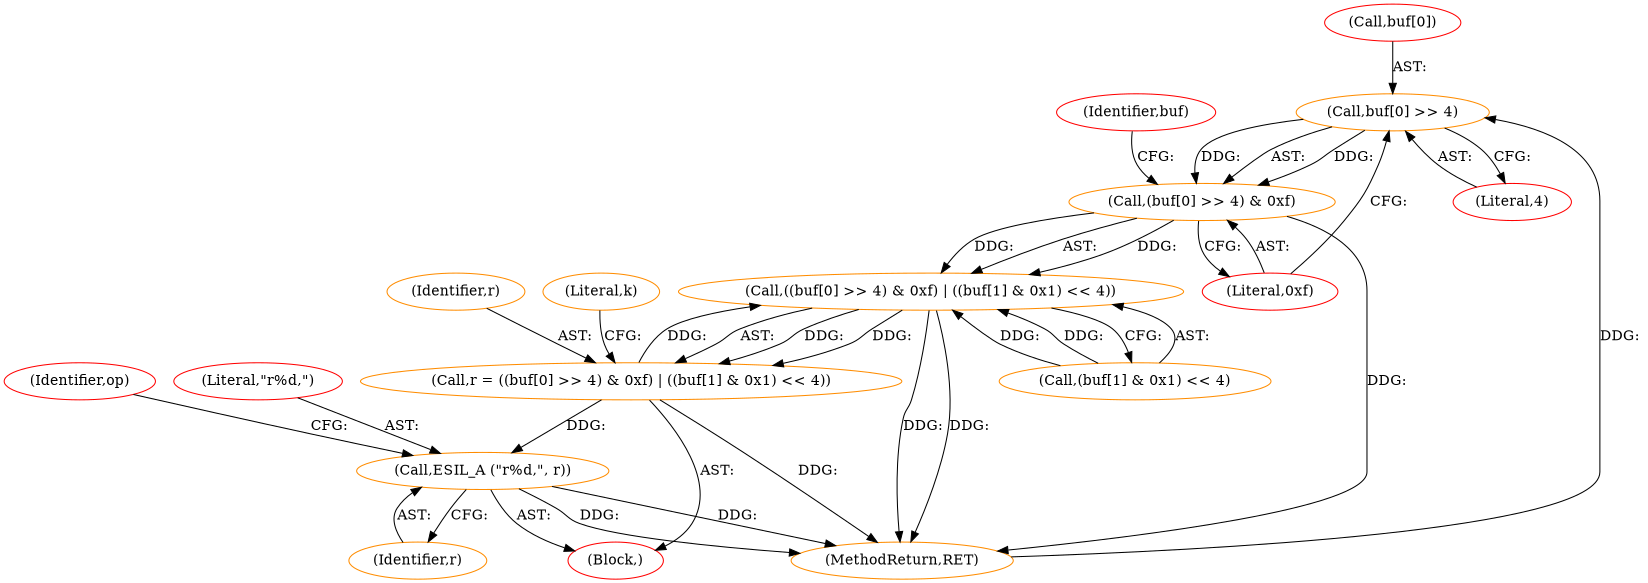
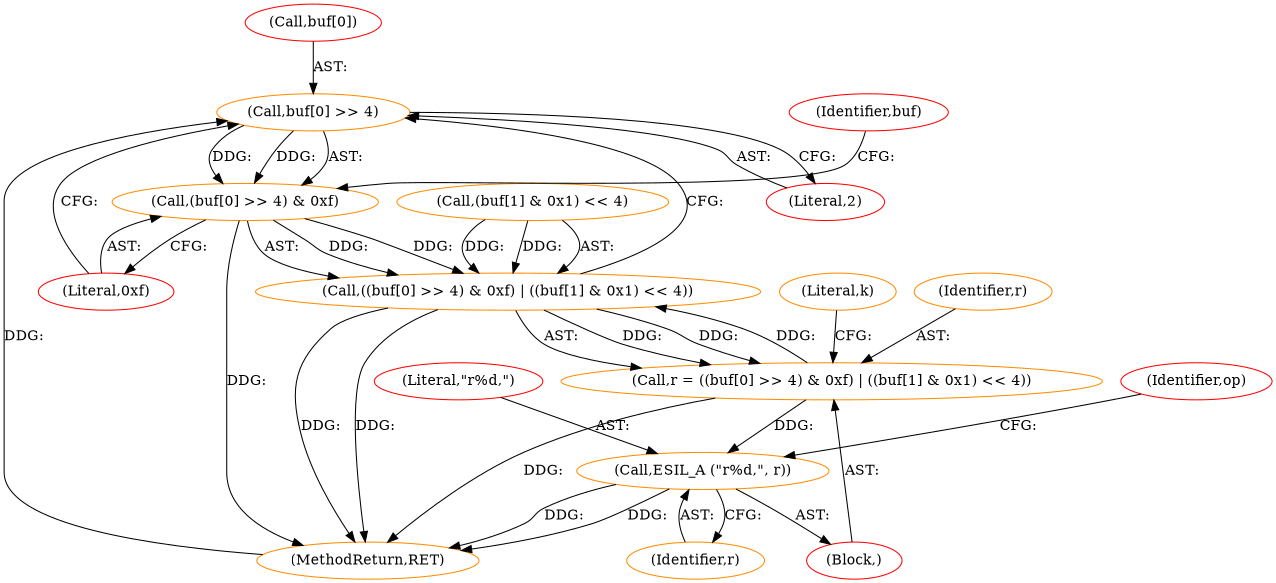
node "(Literal,4)": label "(Literal,4)" -> "(Literal,2)"
edge "(Call,((buf[0] >> 4) & 0xf) | ((buf[1] & 0x1) << 4))" -> "(Call,(buf[1] & 0x1) << 4)": now "(Call,((buf[0] >> 4) & 0xf) | ((buf[1] & 0x1) << 4))" -> "(Call,buf[0] >> 4)"
edge "(Call,r = ((buf[0] >> 4) & 0xf) | ((buf[1] & 0x1) << 4))" -> "(Block,)": reversed
